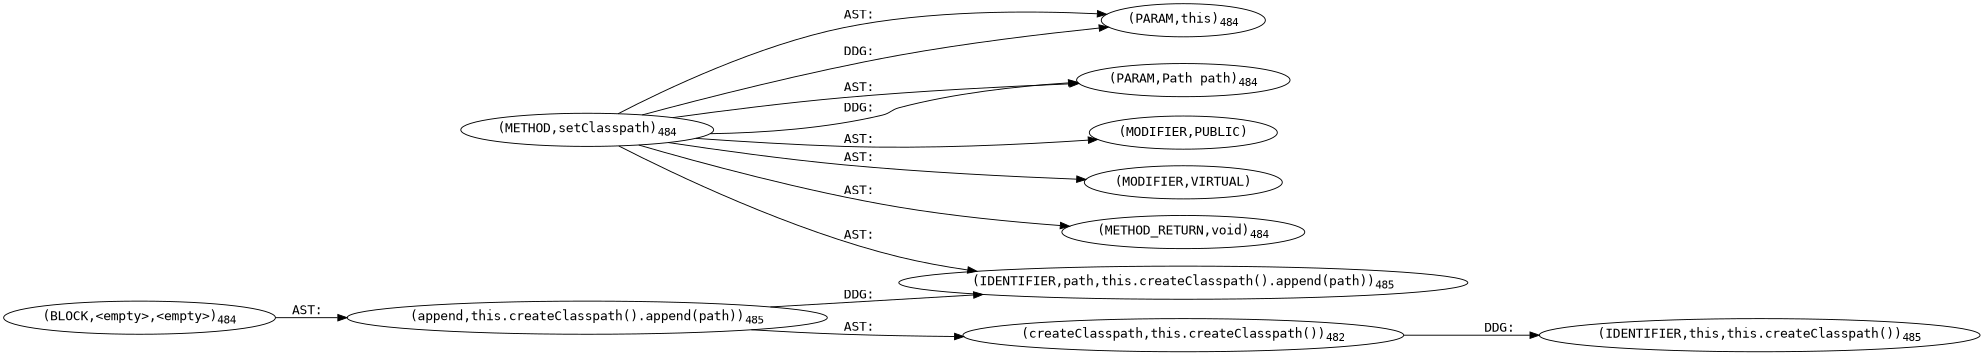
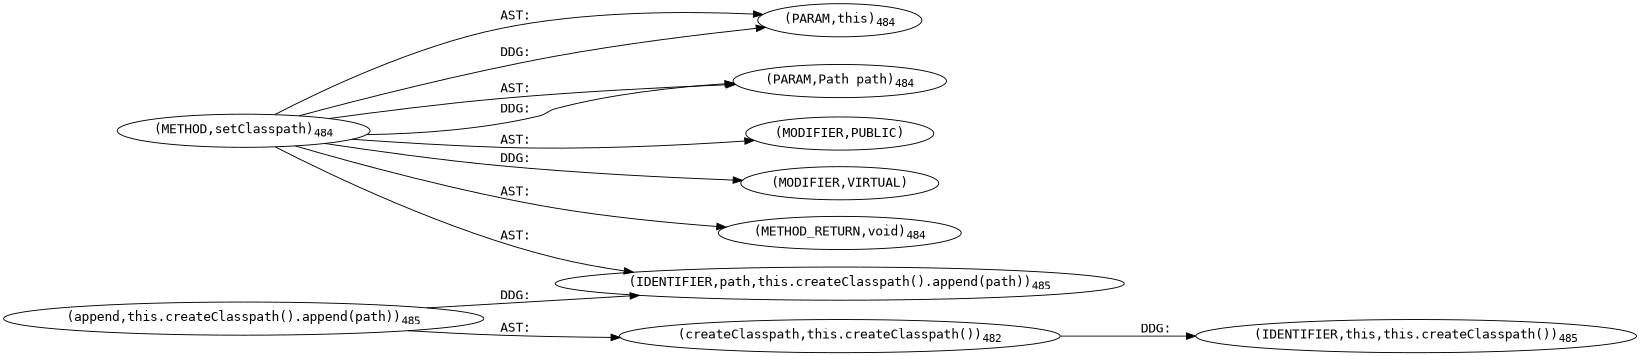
edge "(METHOD,setClasspath)" -> "(MODIFIER,VIRTUAL)": label "AST: " -> "DDG: "
node "(BLOCK,<empty>,<empty>)": removed
